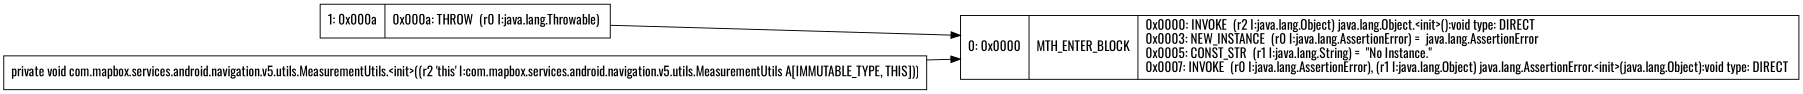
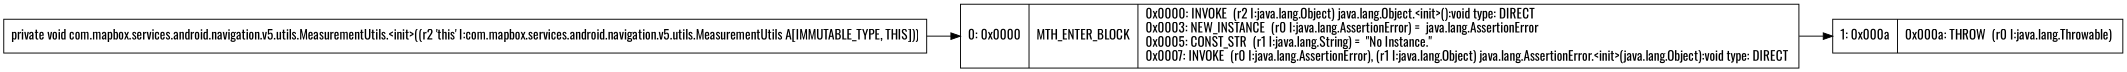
edge "1: 0x000a" -> "0: 0x0000": reversed
